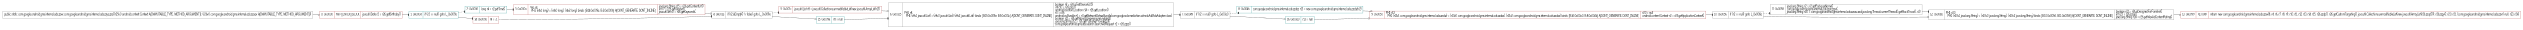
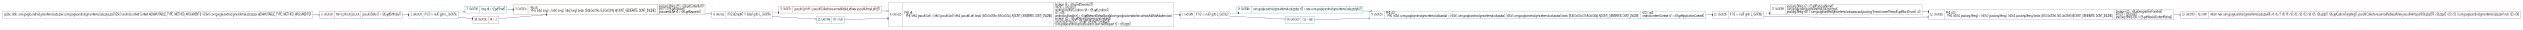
edge "1: 0x0004" -> "2: 0x0006": arrowhead tee -> odot
node "3: 0x000a": text "java.util.Set r2 = r26.getKeywords()" -> "java.admob.Set r2 = r26.getKeywords()"
node "9: 0x0050": color brown -> teal
edge "14: 0x009a" -> "4: 0x001a": now "14: 0x009a" -> "3: 0x000a"
